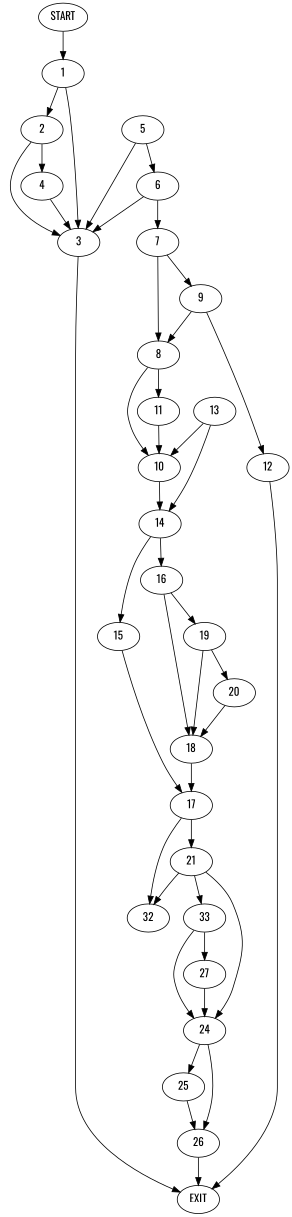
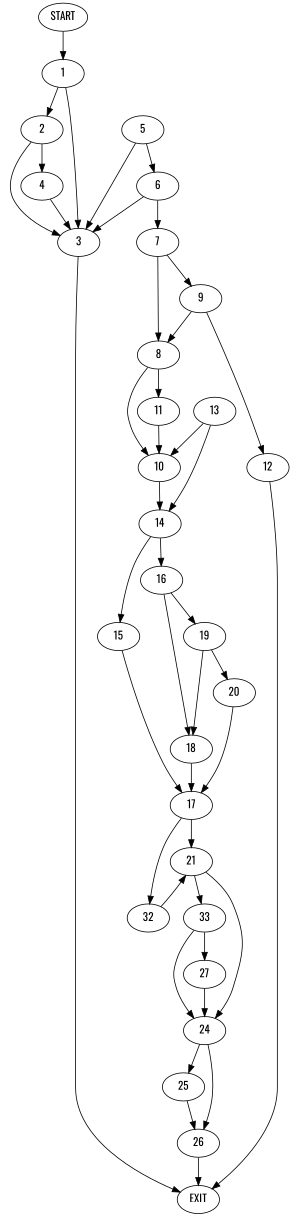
edge "20" -> "18": now "20" -> "17"
edge "21" -> "32": reversed
